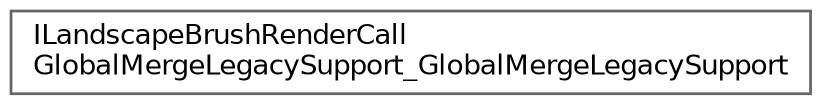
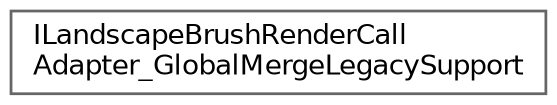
node "ILandscapeBrushRenderCall GlobalMergeLegacySupport_GlobalMergeLegacySupport": label "ILandscapeBrushRenderCall GlobalMergeLegacySupport_GlobalMergeLegacySupport" -> "ILandscapeBrushRenderCall Adapter_GlobalMergeLegacySupport"
